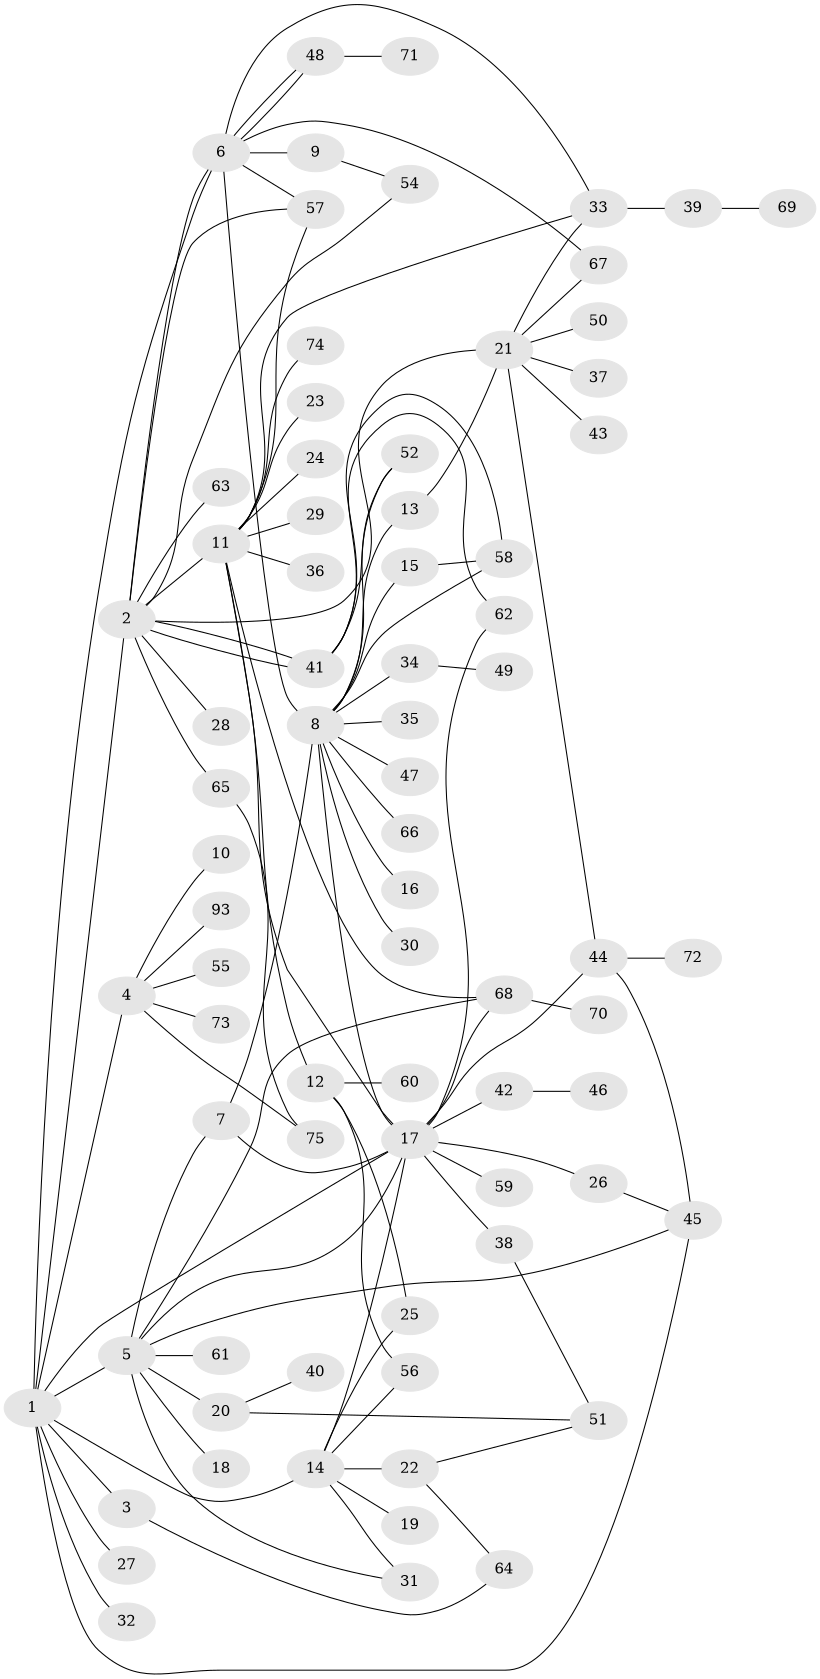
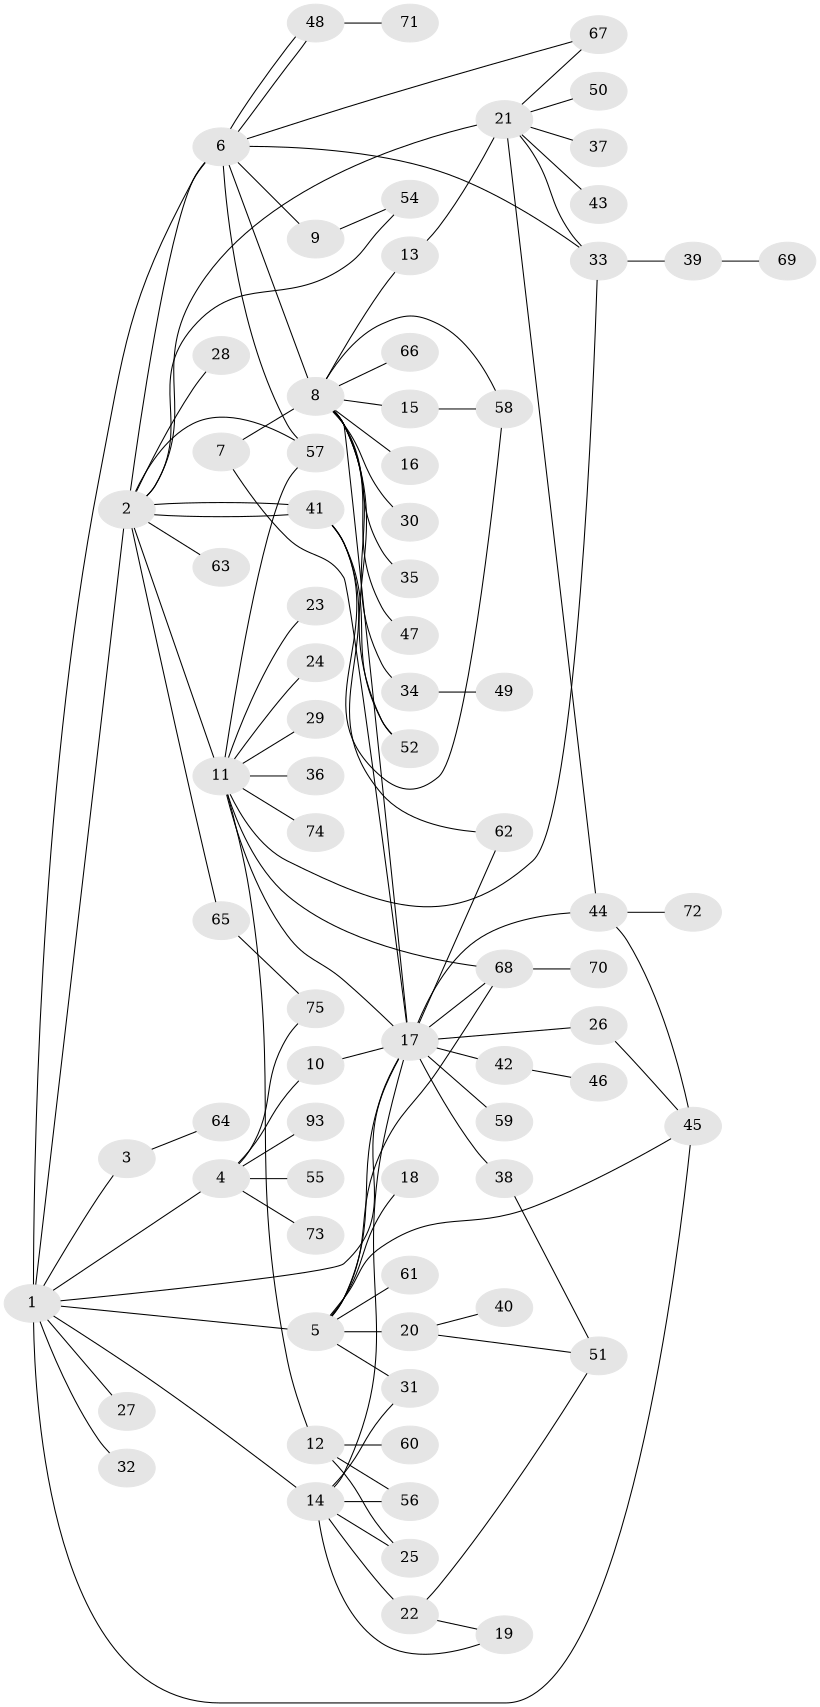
edge "17" -- "10": added
edge "7" -- "5": removed
edge "22" -- "64": now "22" -- "19"
